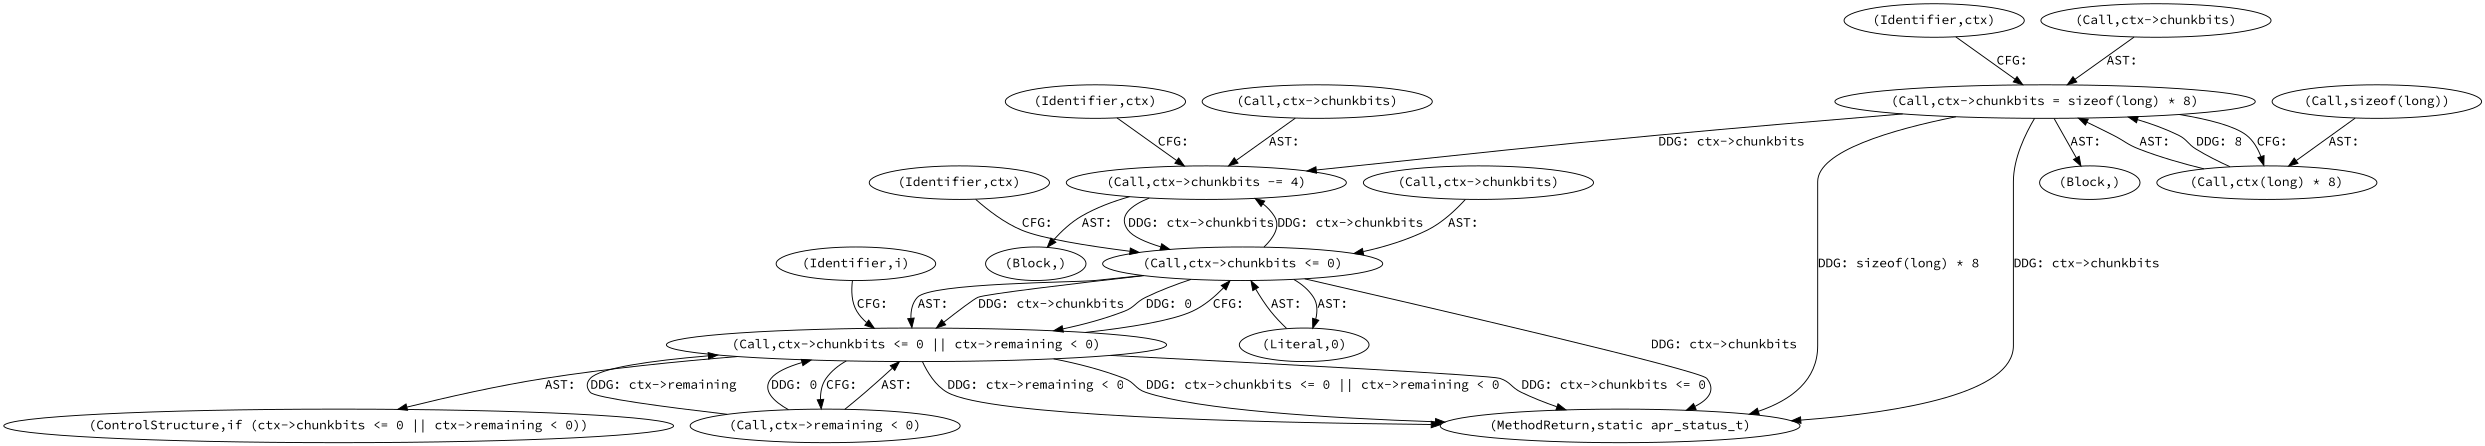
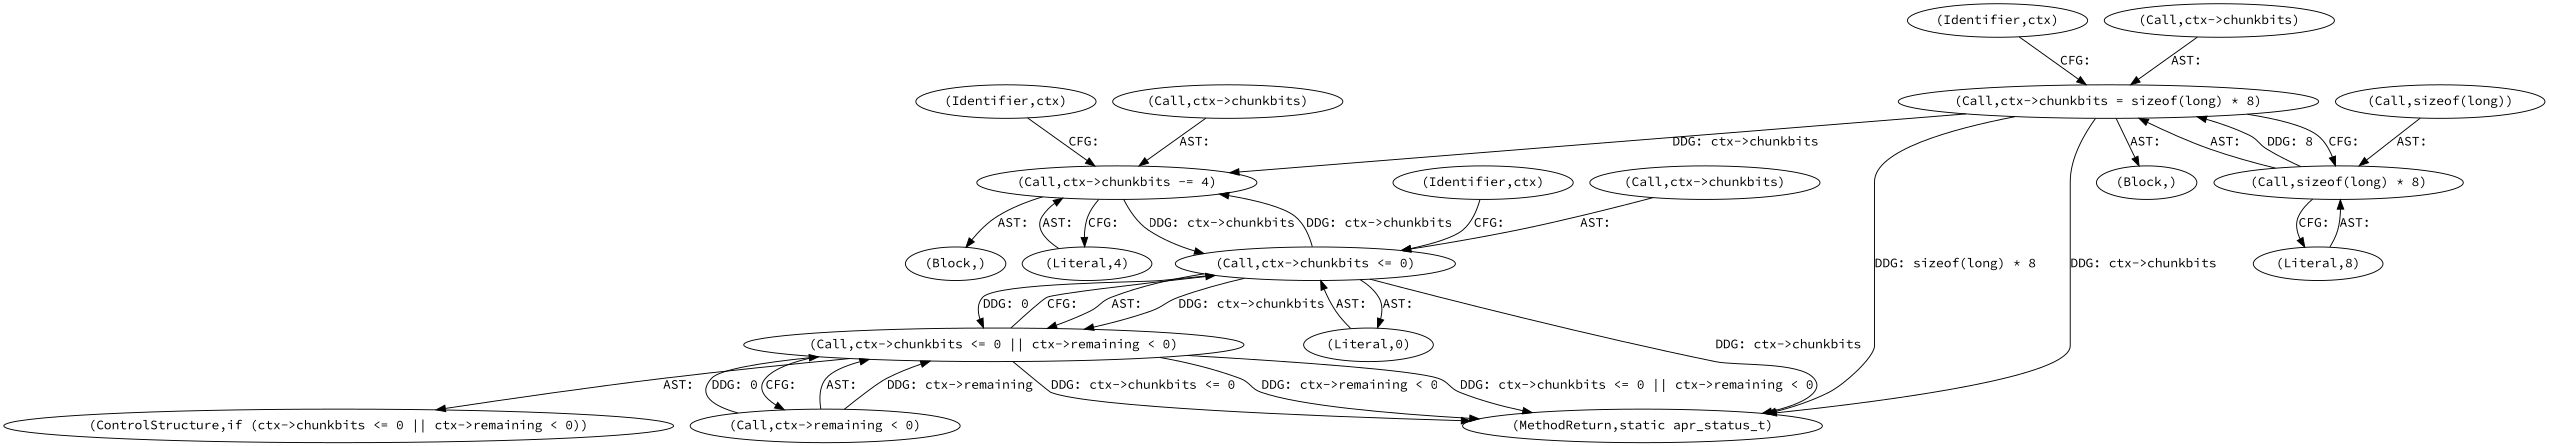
node "(Call,ctx(long) * 8)": label "(Call,ctx(long) * 8)" -> "(Call,sizeof(long) * 8)"
node "(Identifier,i)": removed
node "(Literal,4)": added
node "(Literal,8)": added
